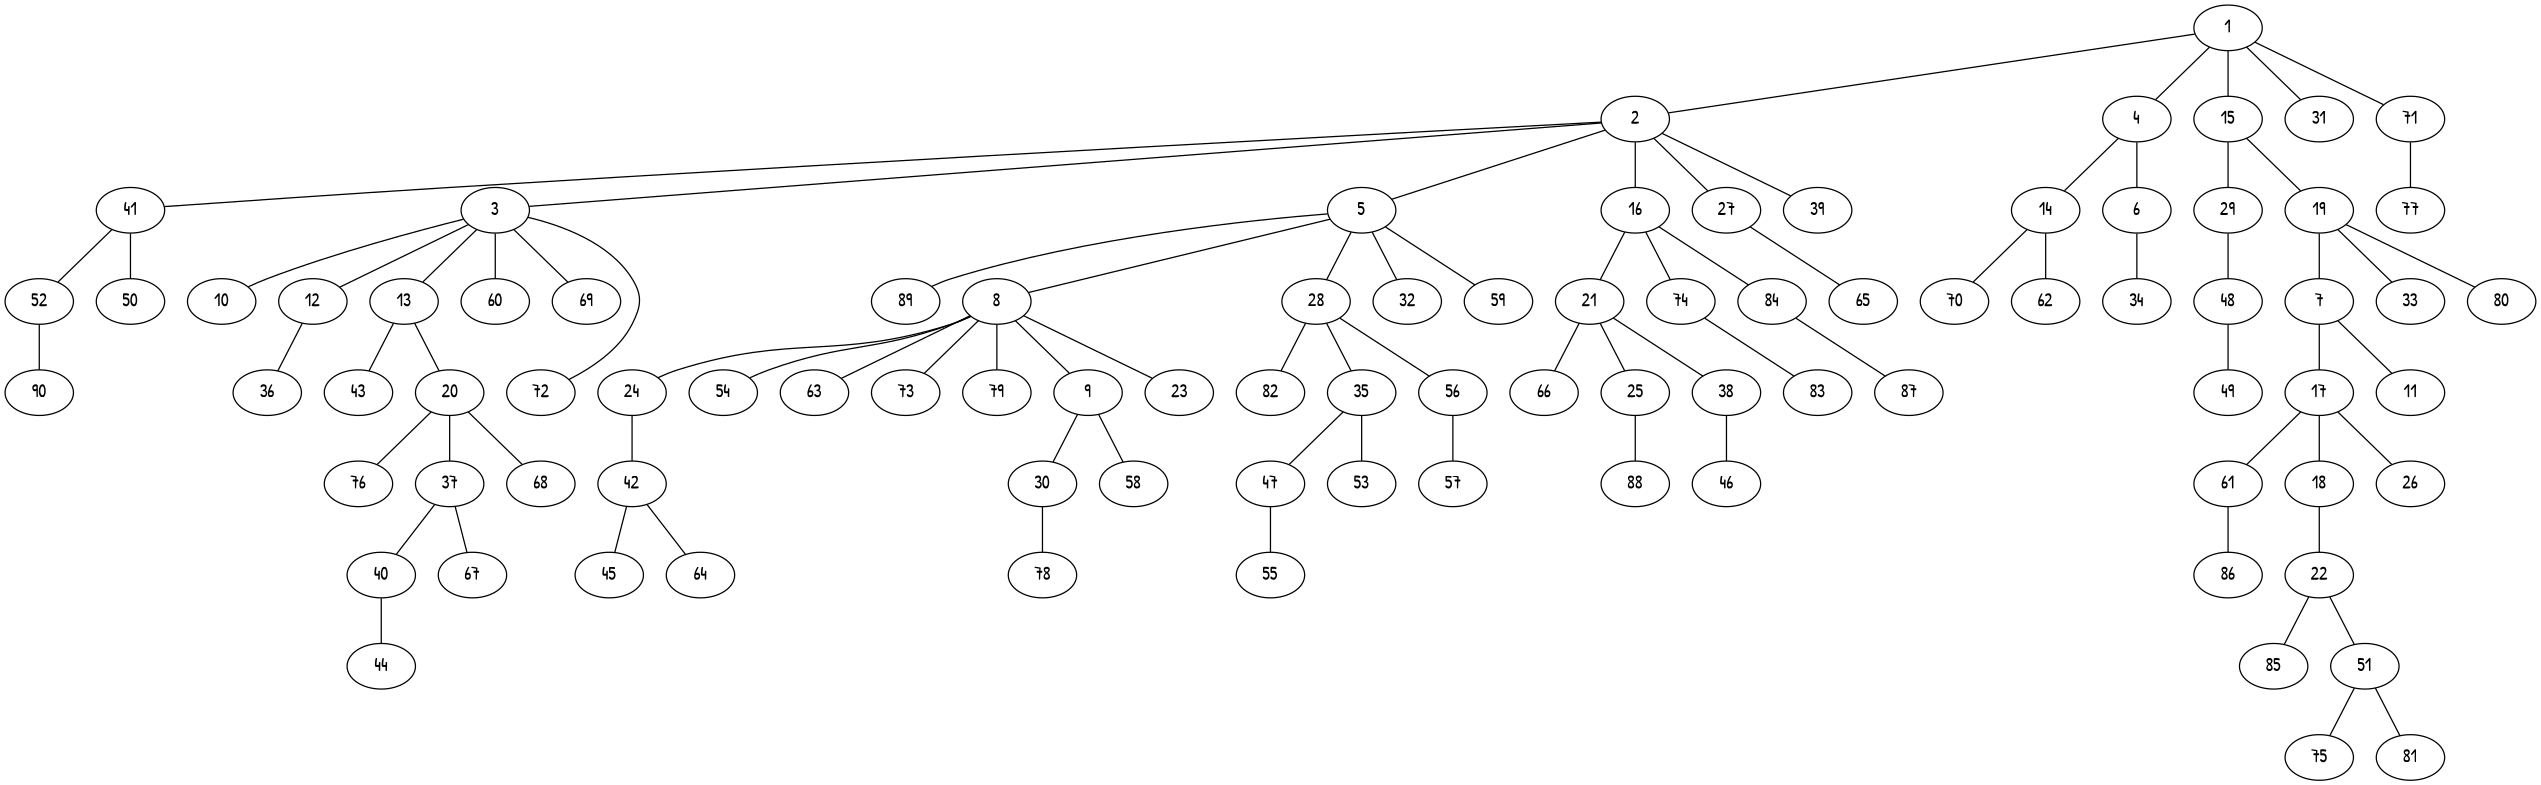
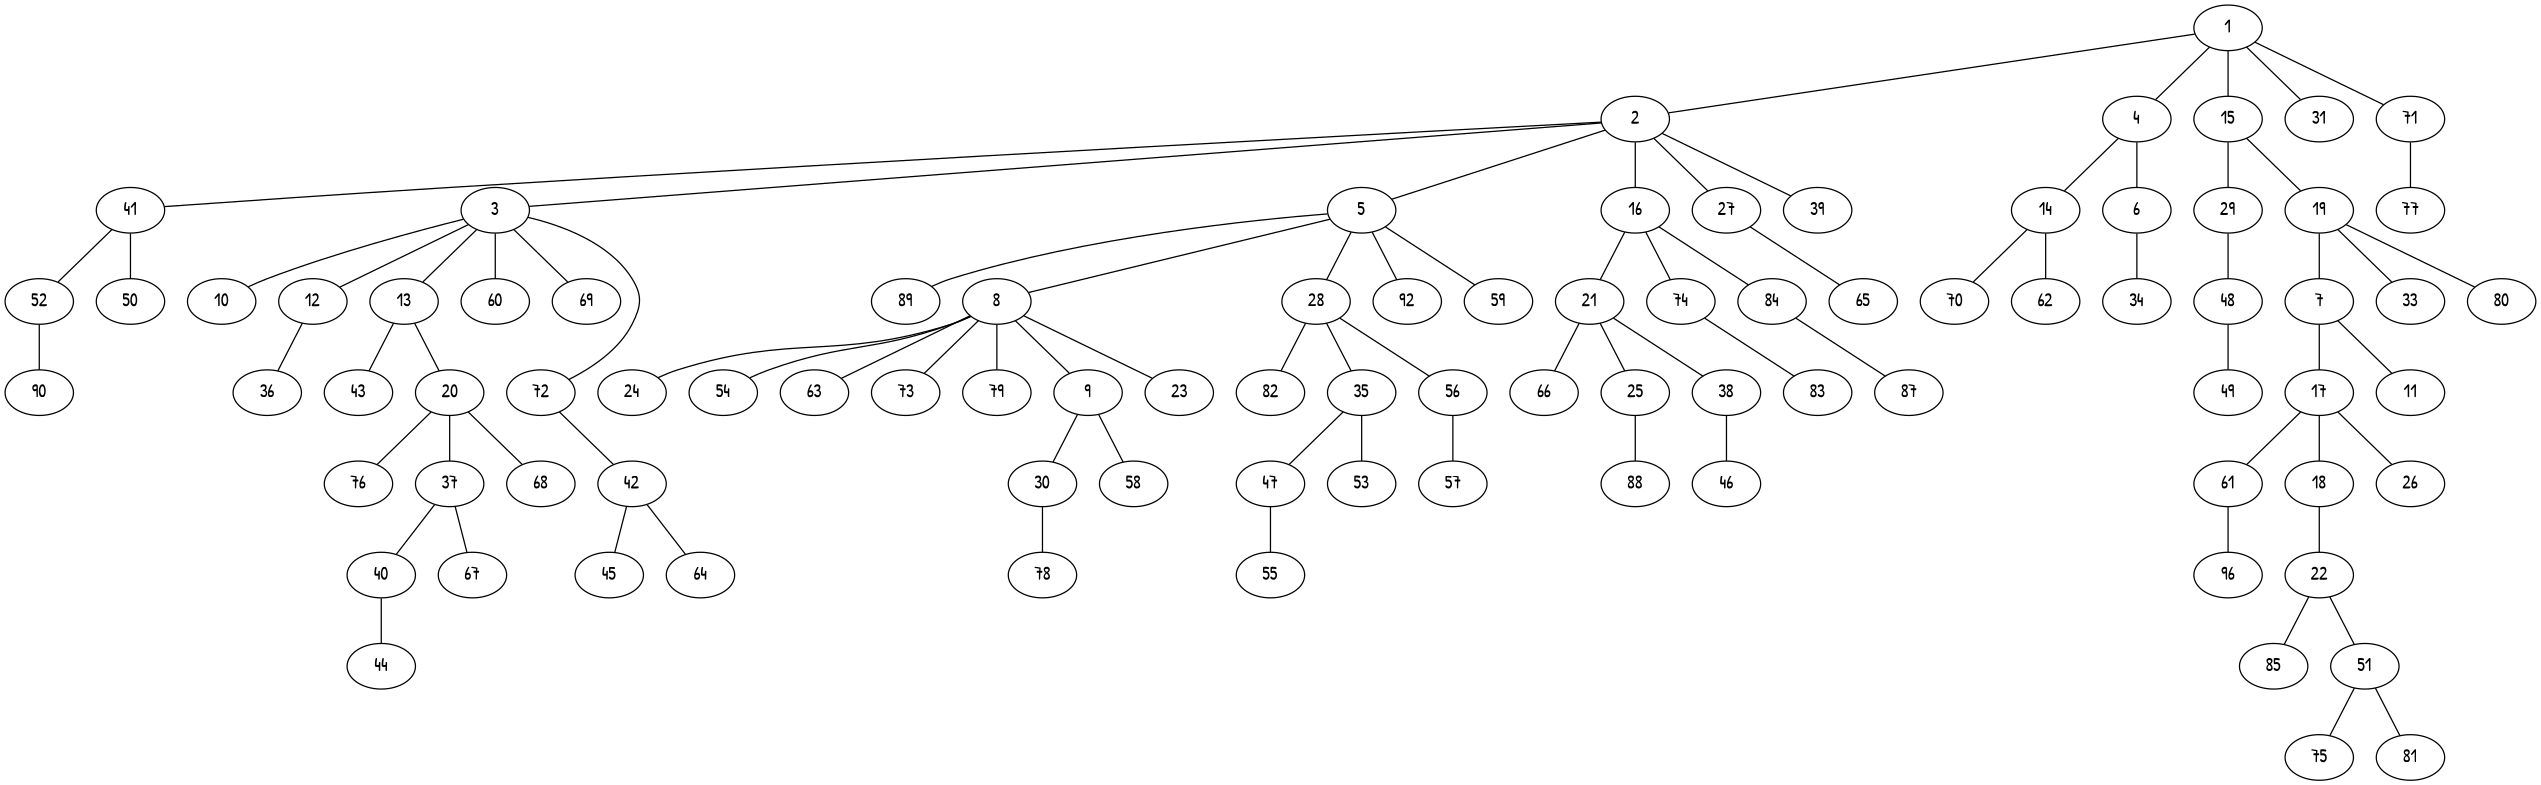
node "32": label "32" -> "92"
edge "24" -- "42": now "72" -- "42"
node "86": label "86" -> "96"
